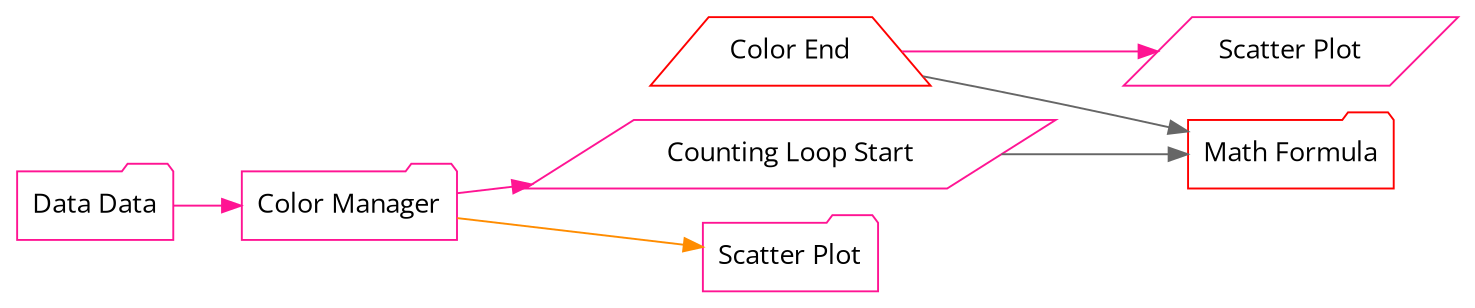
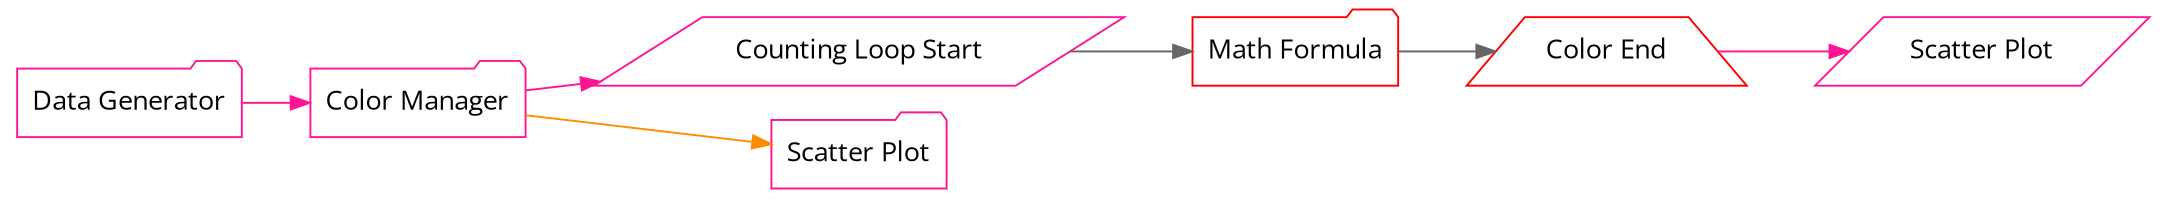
edge "Color End" -> "Math Formula": reversed
node "Data Data": label "Data Data" -> "Data Generator"
